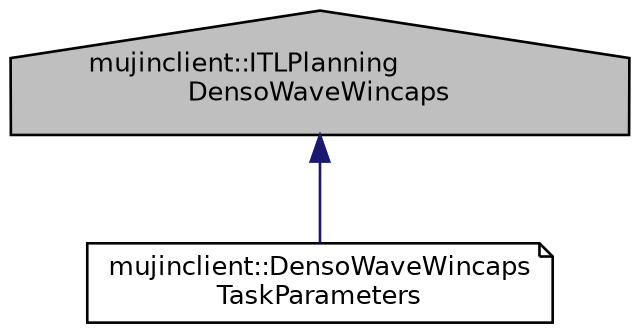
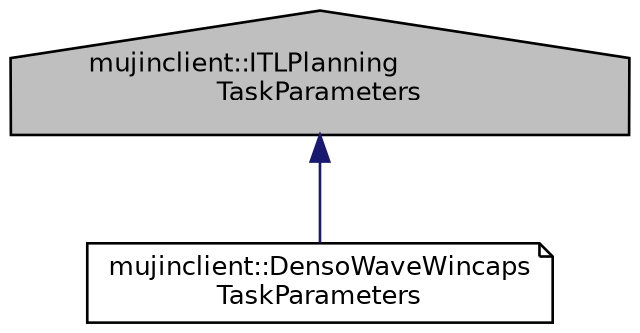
node "mujinclient::ITLPlanning DensoWaveWincaps": label "mujinclient::ITLPlanning DensoWaveWincaps" -> "mujinclient::ITLPlanning TaskParameters"
